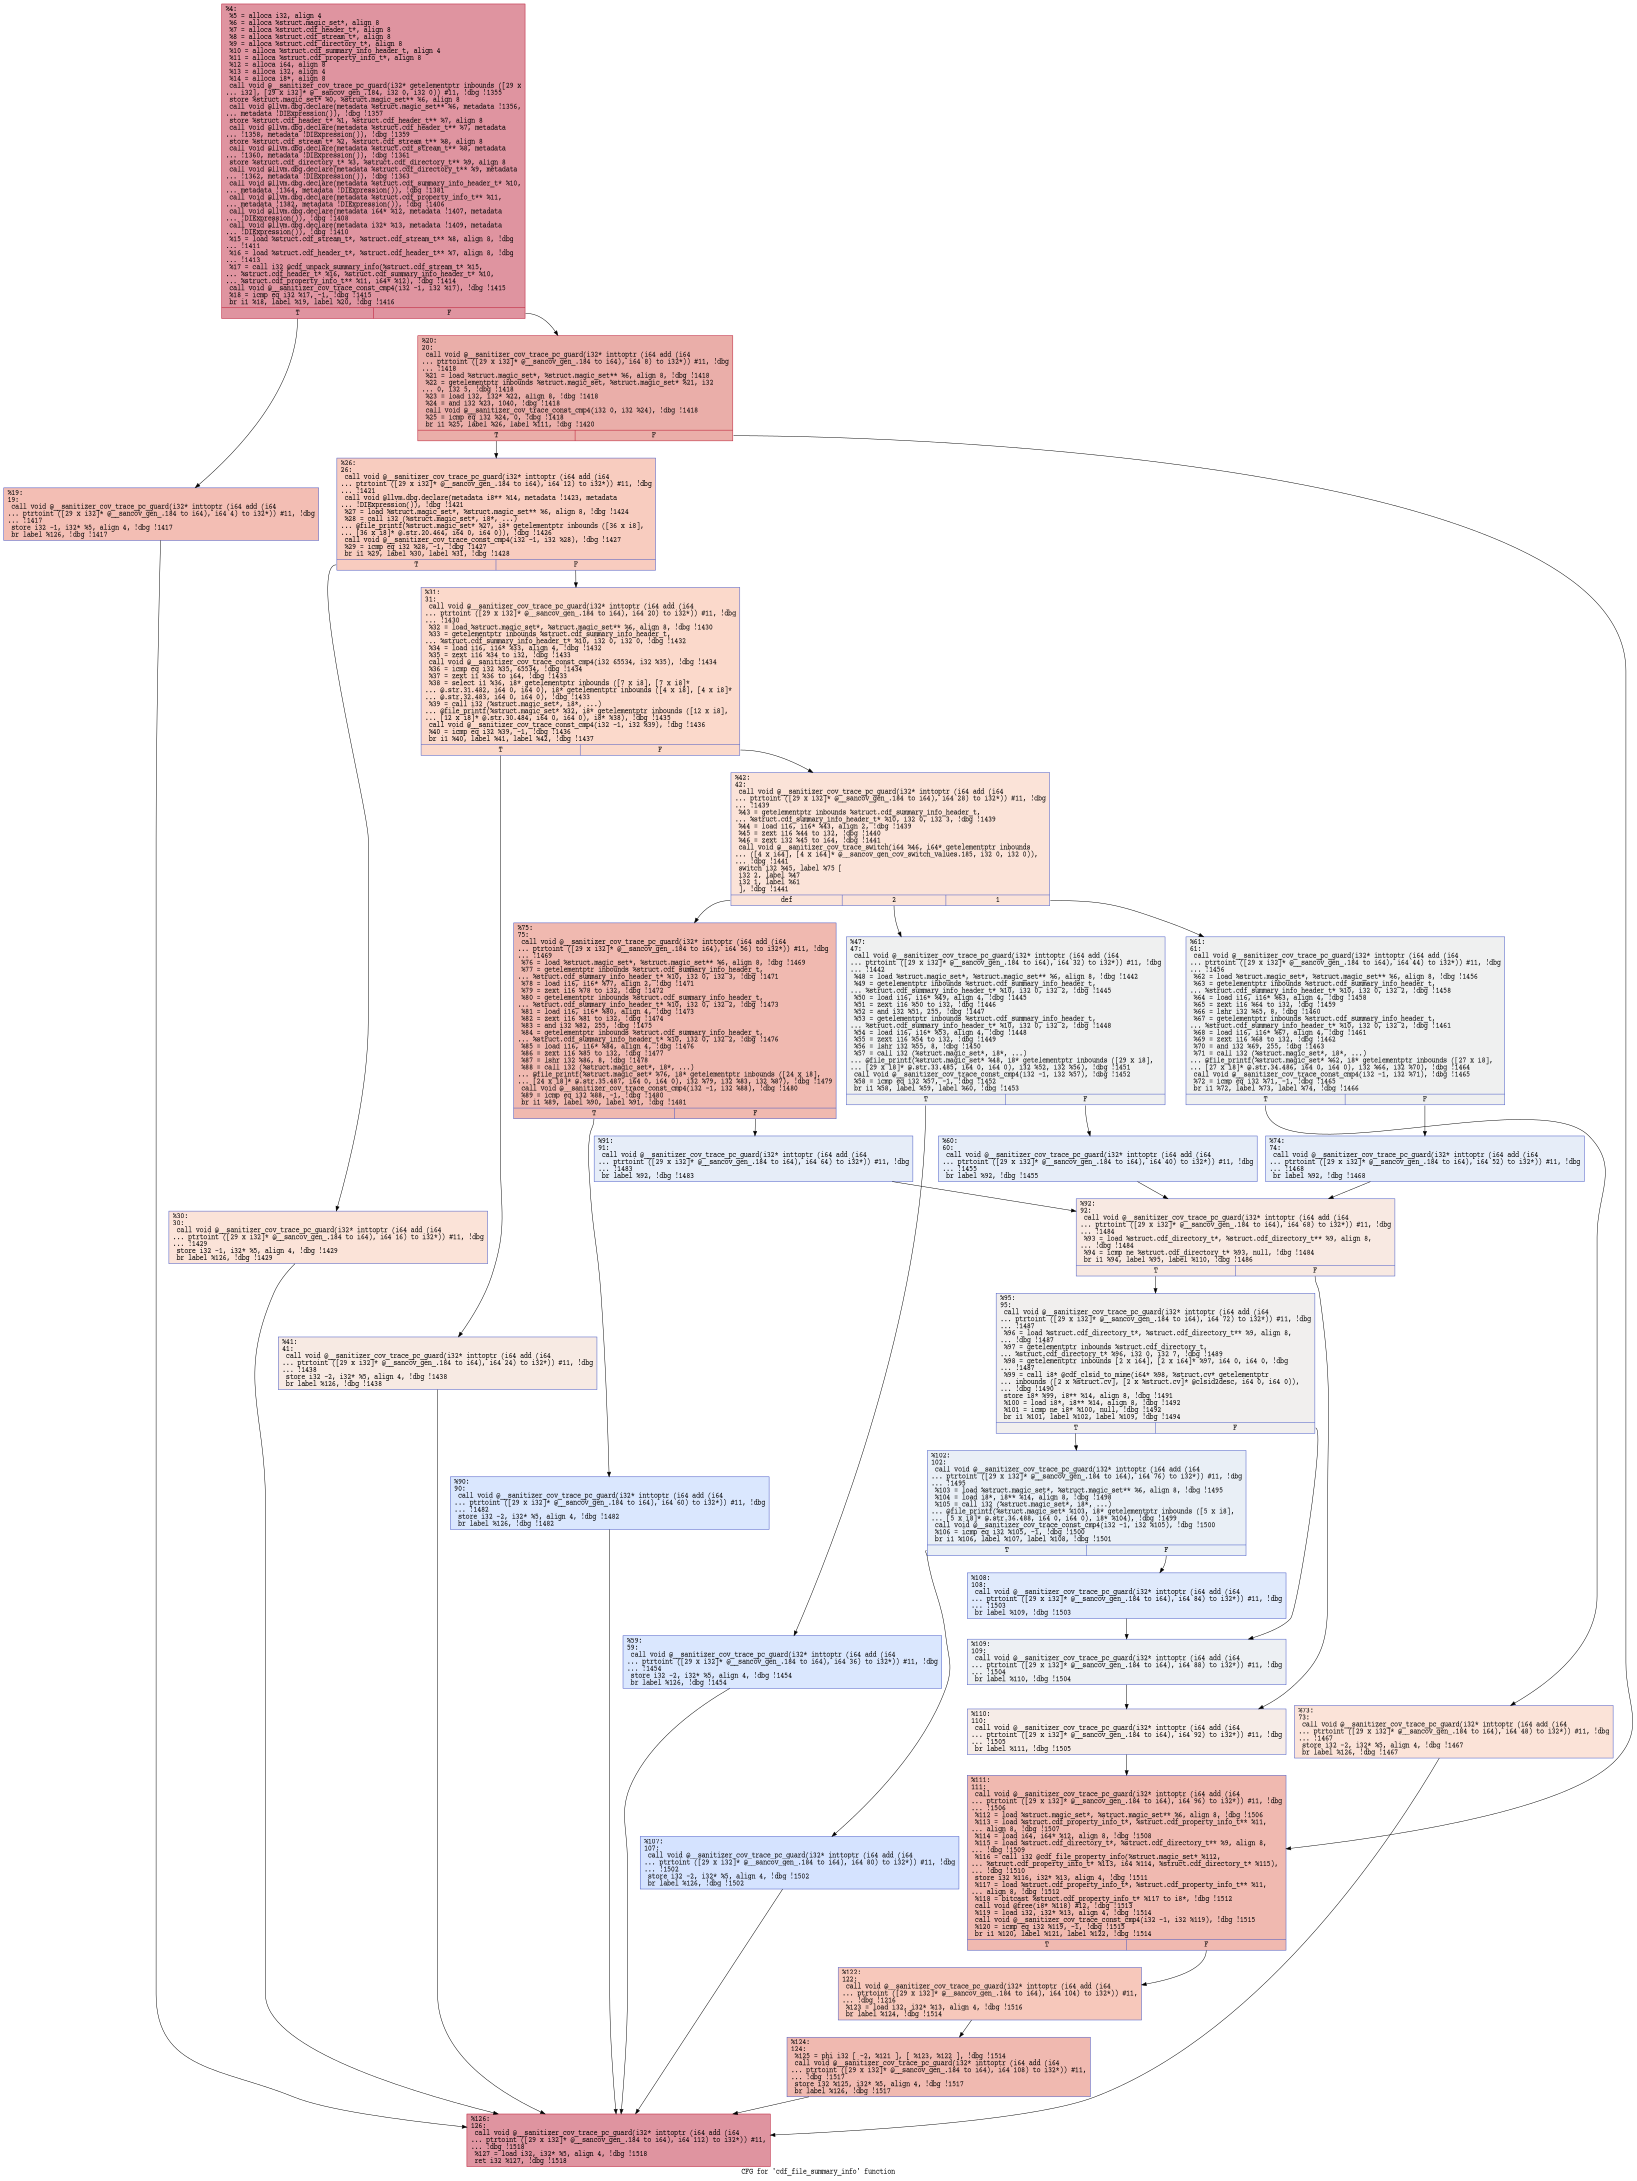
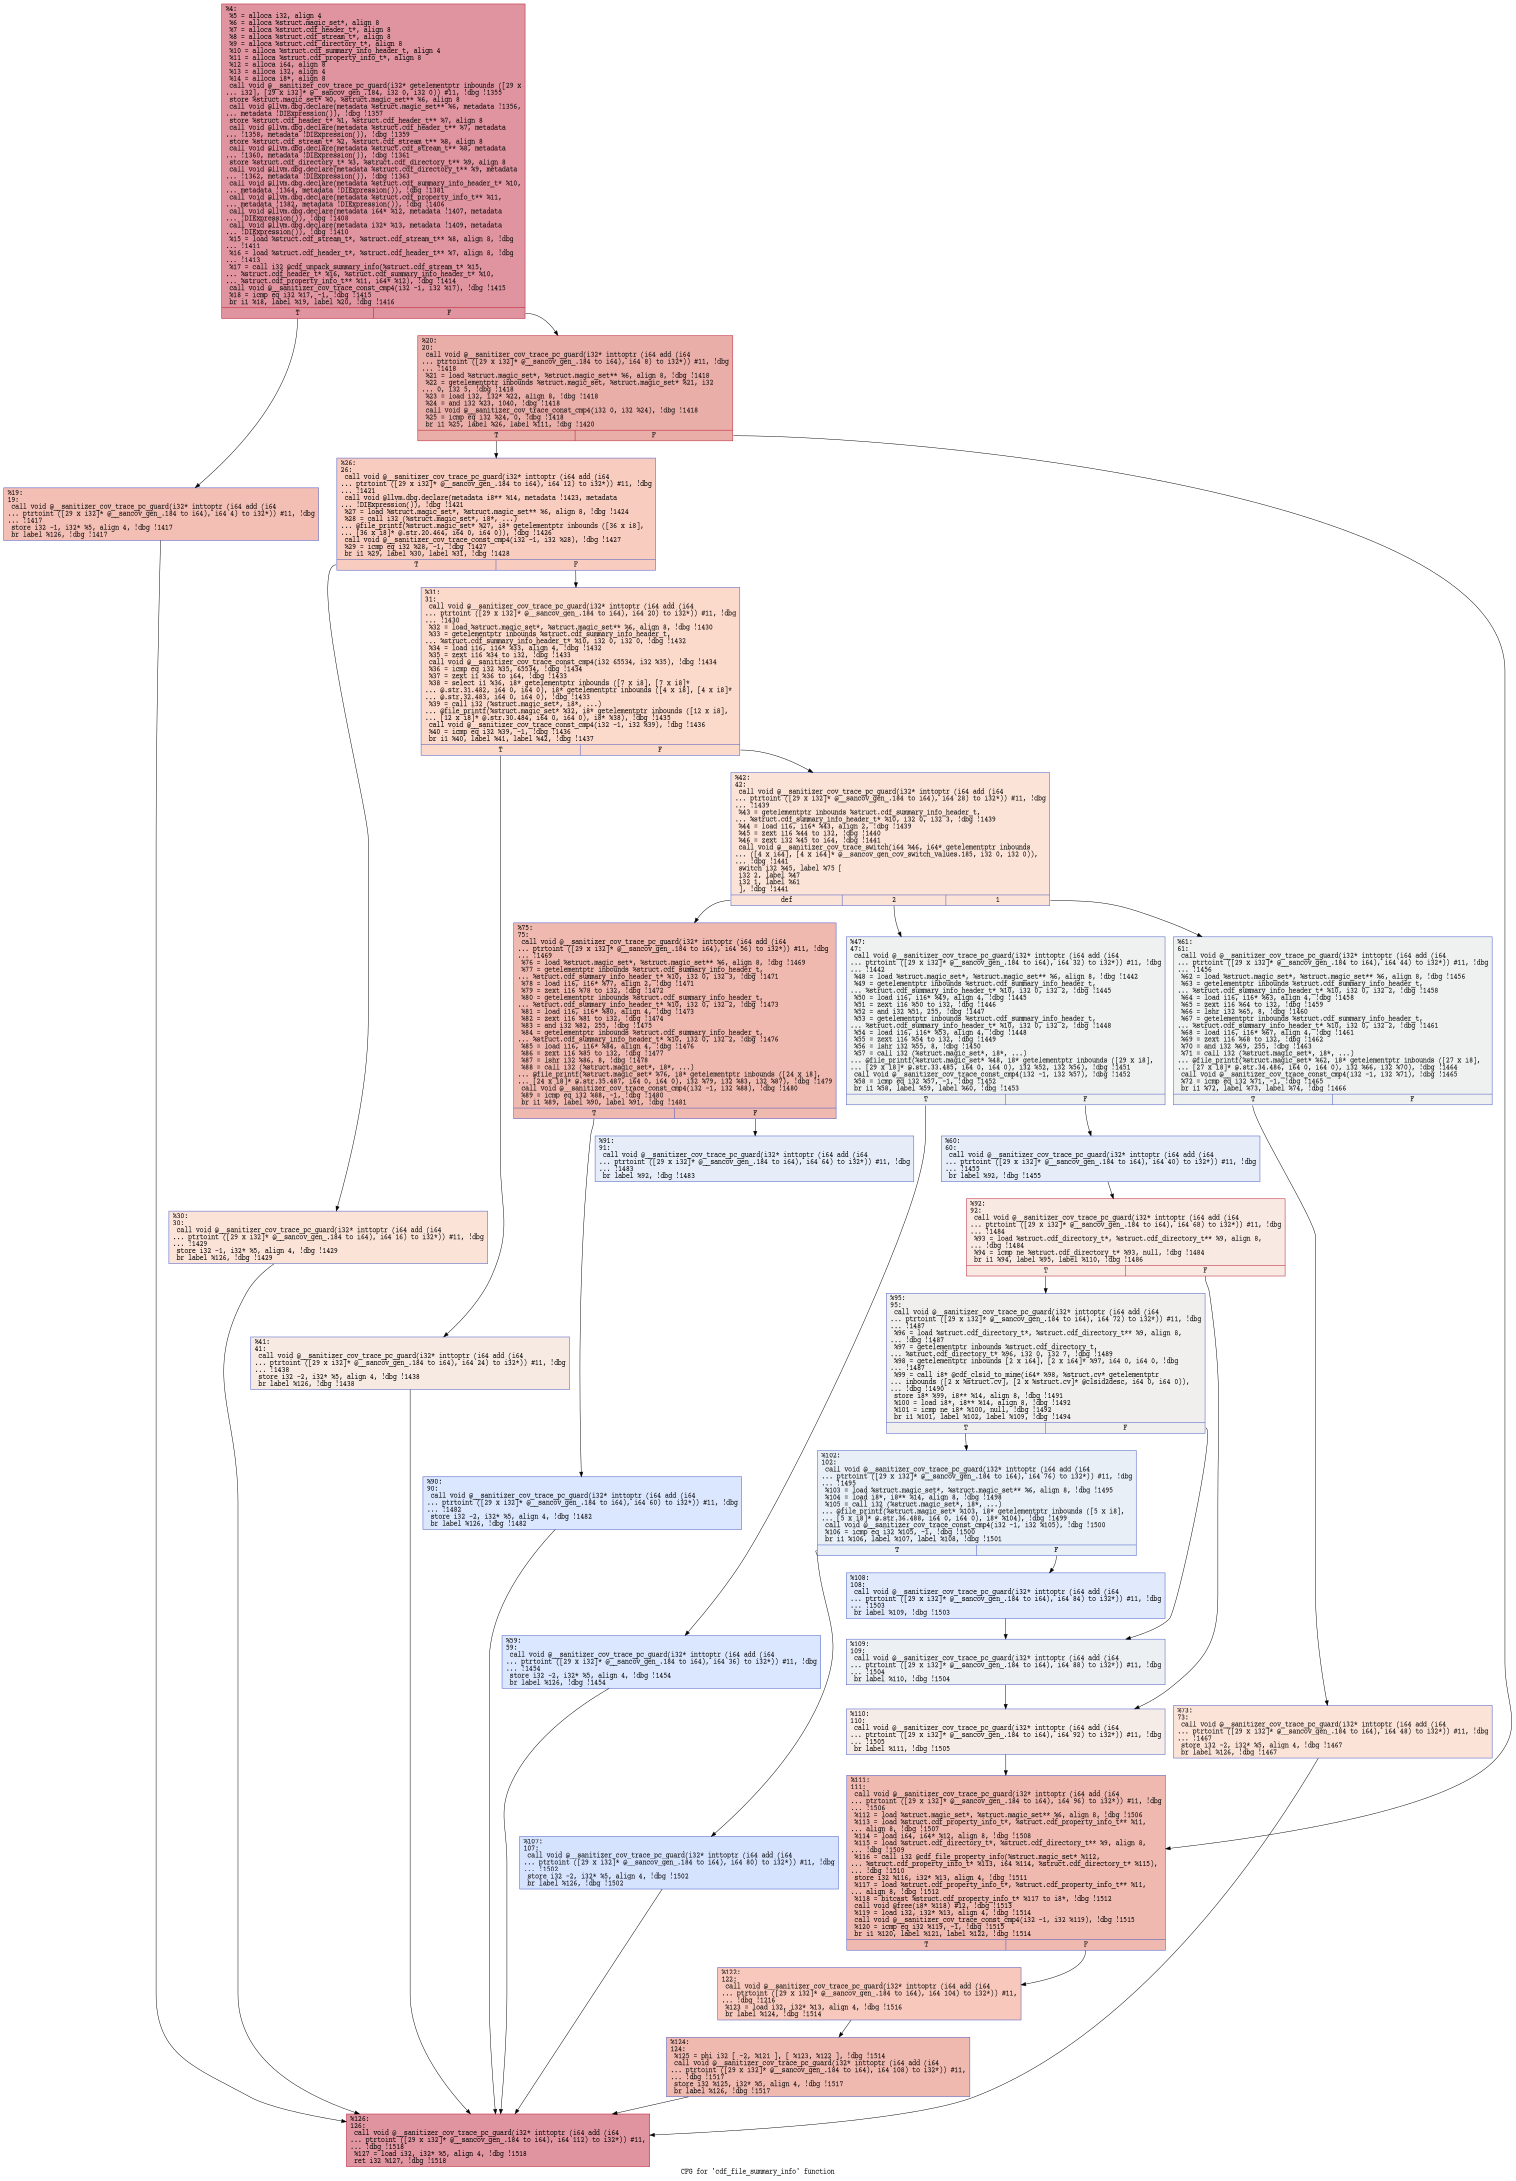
node "%74:": removed
edge "%91:" -> "%92:": removed
node "%92:": color #3d50c3ff -> #b70d28ff
